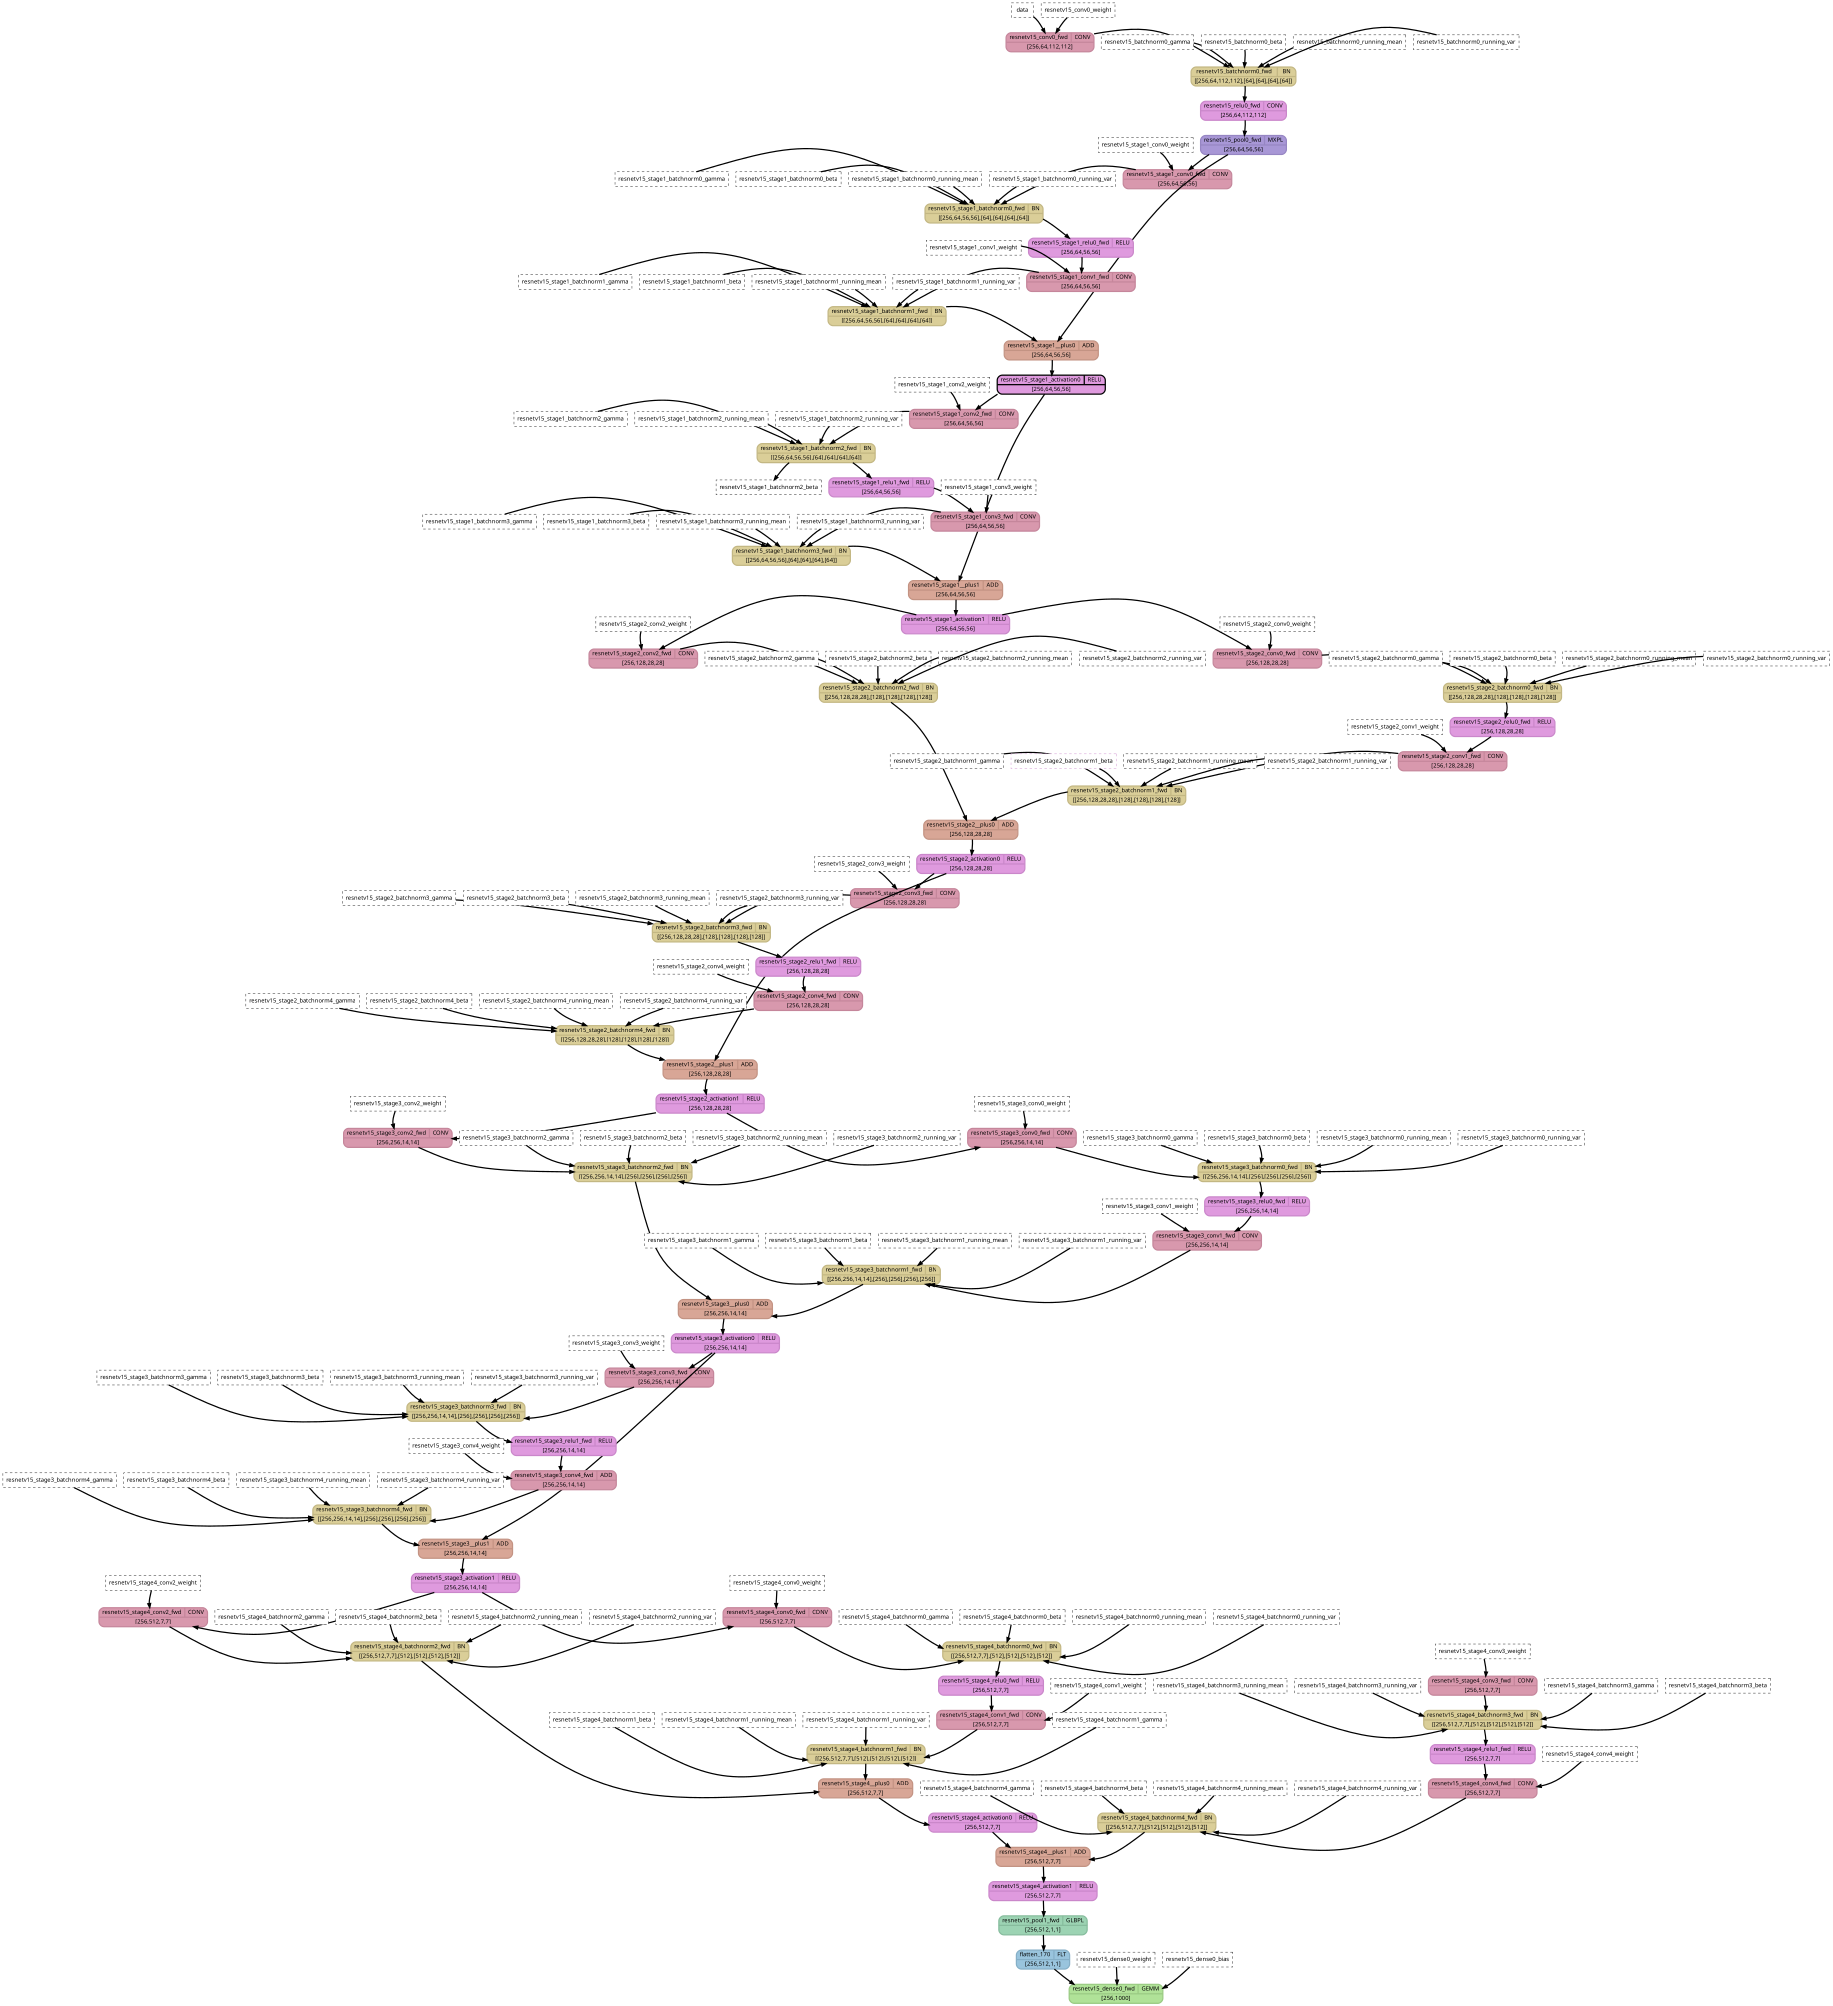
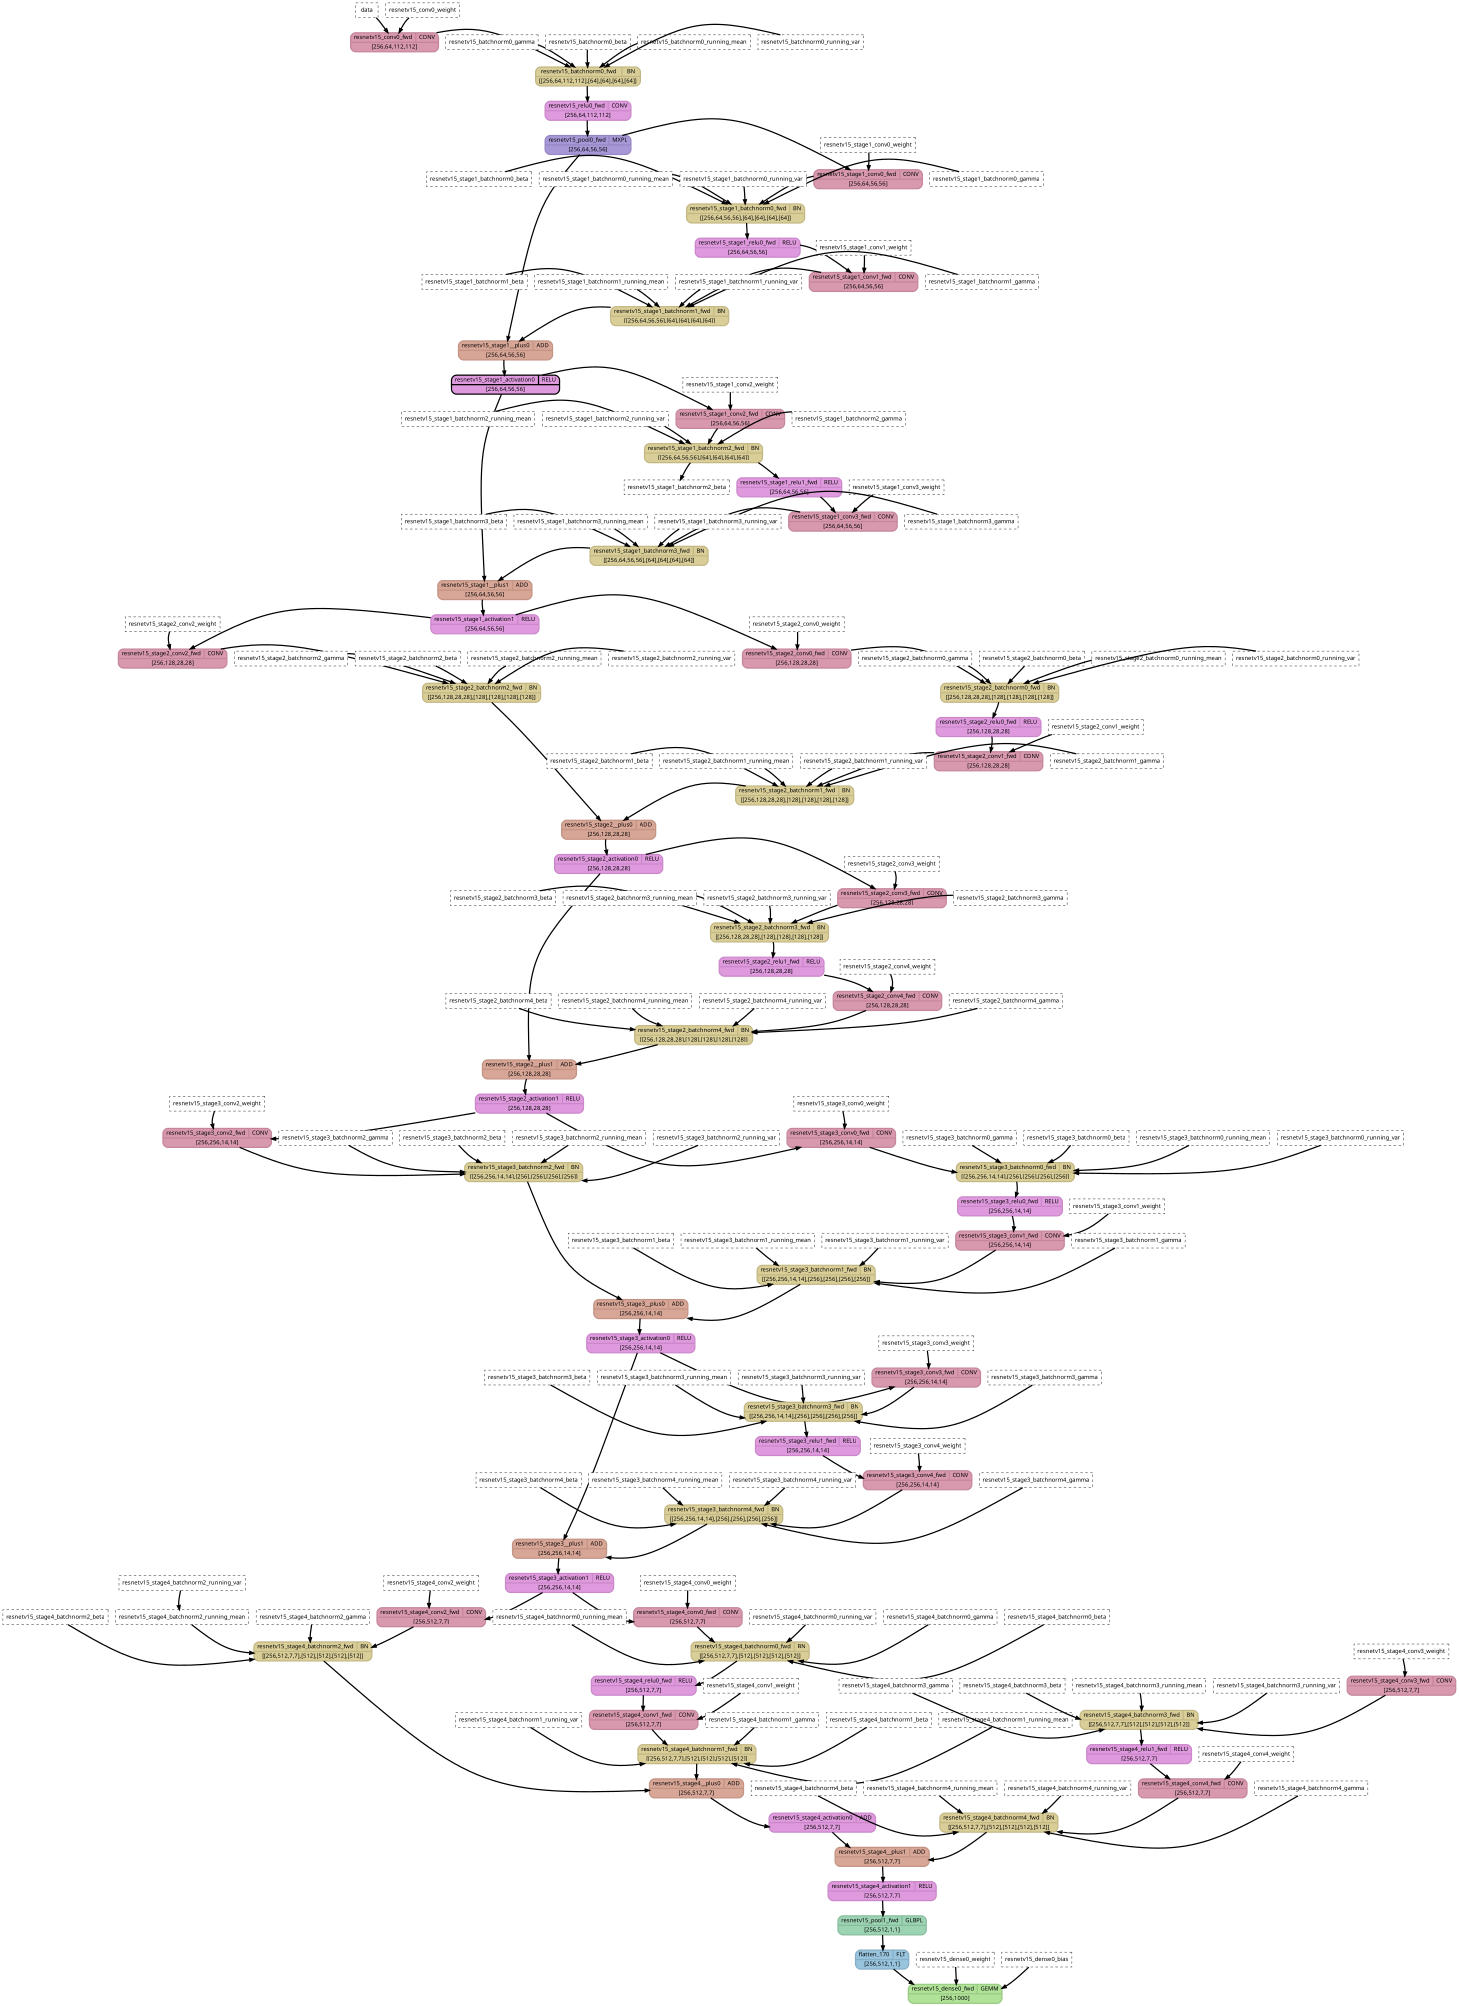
node "resnetv15_stage2_batchnorm1_beta": color #ca87ca -> black
node "resnetv15_stage3_conv4_fwd": text "ADD" -> "CONV"
edge "resnetv15_stage4_batchnorm2_running_var" -> "resnetv15_stage4_batchnorm2_fwd": now "resnetv15_stage4_batchnorm2_running_var" -> "resnetv15_stage4_batchnorm2_running_mean"
node "resnetv15_stage4_activation0": text "RELU" -> "ADD"
